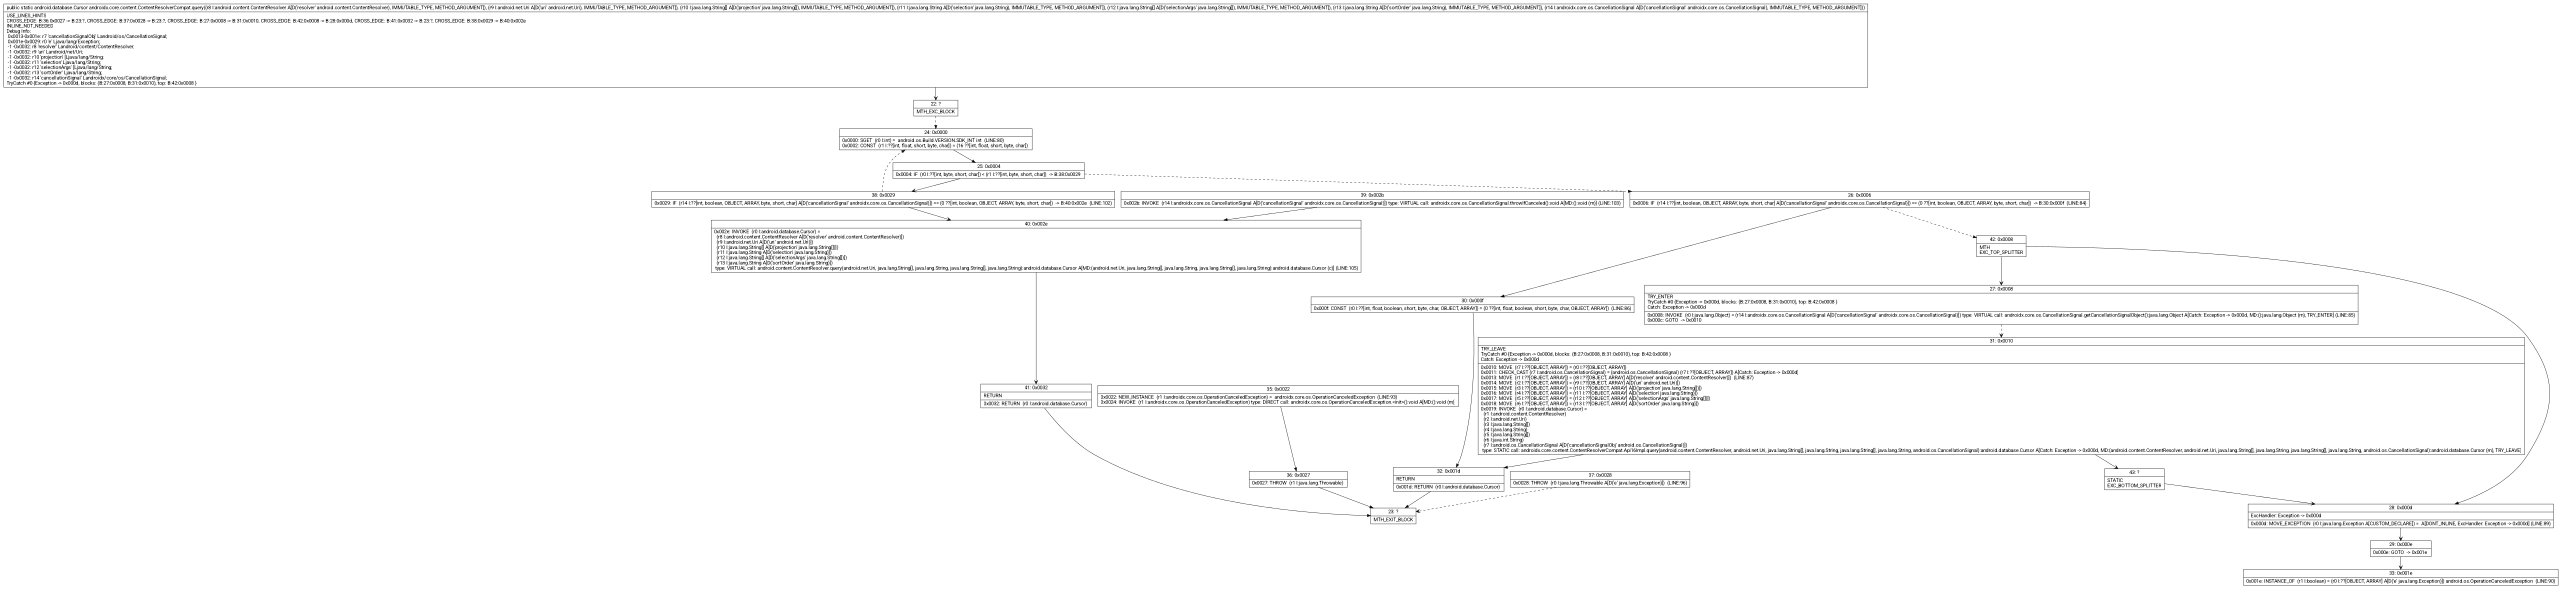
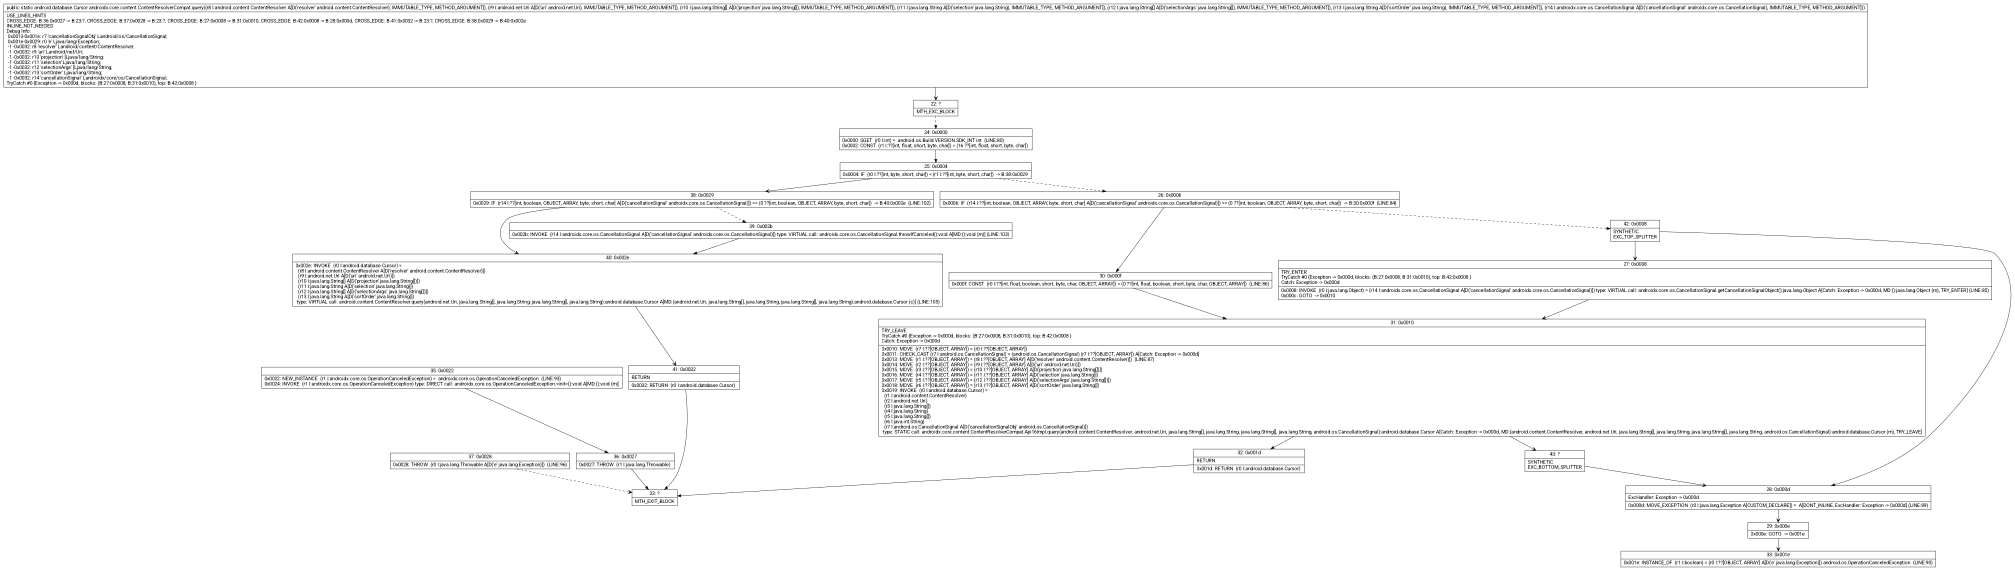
edge "38: 0x0029" -> "24: 0x0000": now "38: 0x0029" -> "39: 0x002b"
node "42: 0x0008": text "MTH" -> "SYNTHETIC"
edge "27: 0x0008" -> "31: 0x0010": style dashed -> solid
edge "30: 0x000f" -> "32: 0x001d": now "30: 0x000f" -> "31: 0x0010"
node "43: ?": text "STATIC" -> "SYNTHETIC"
